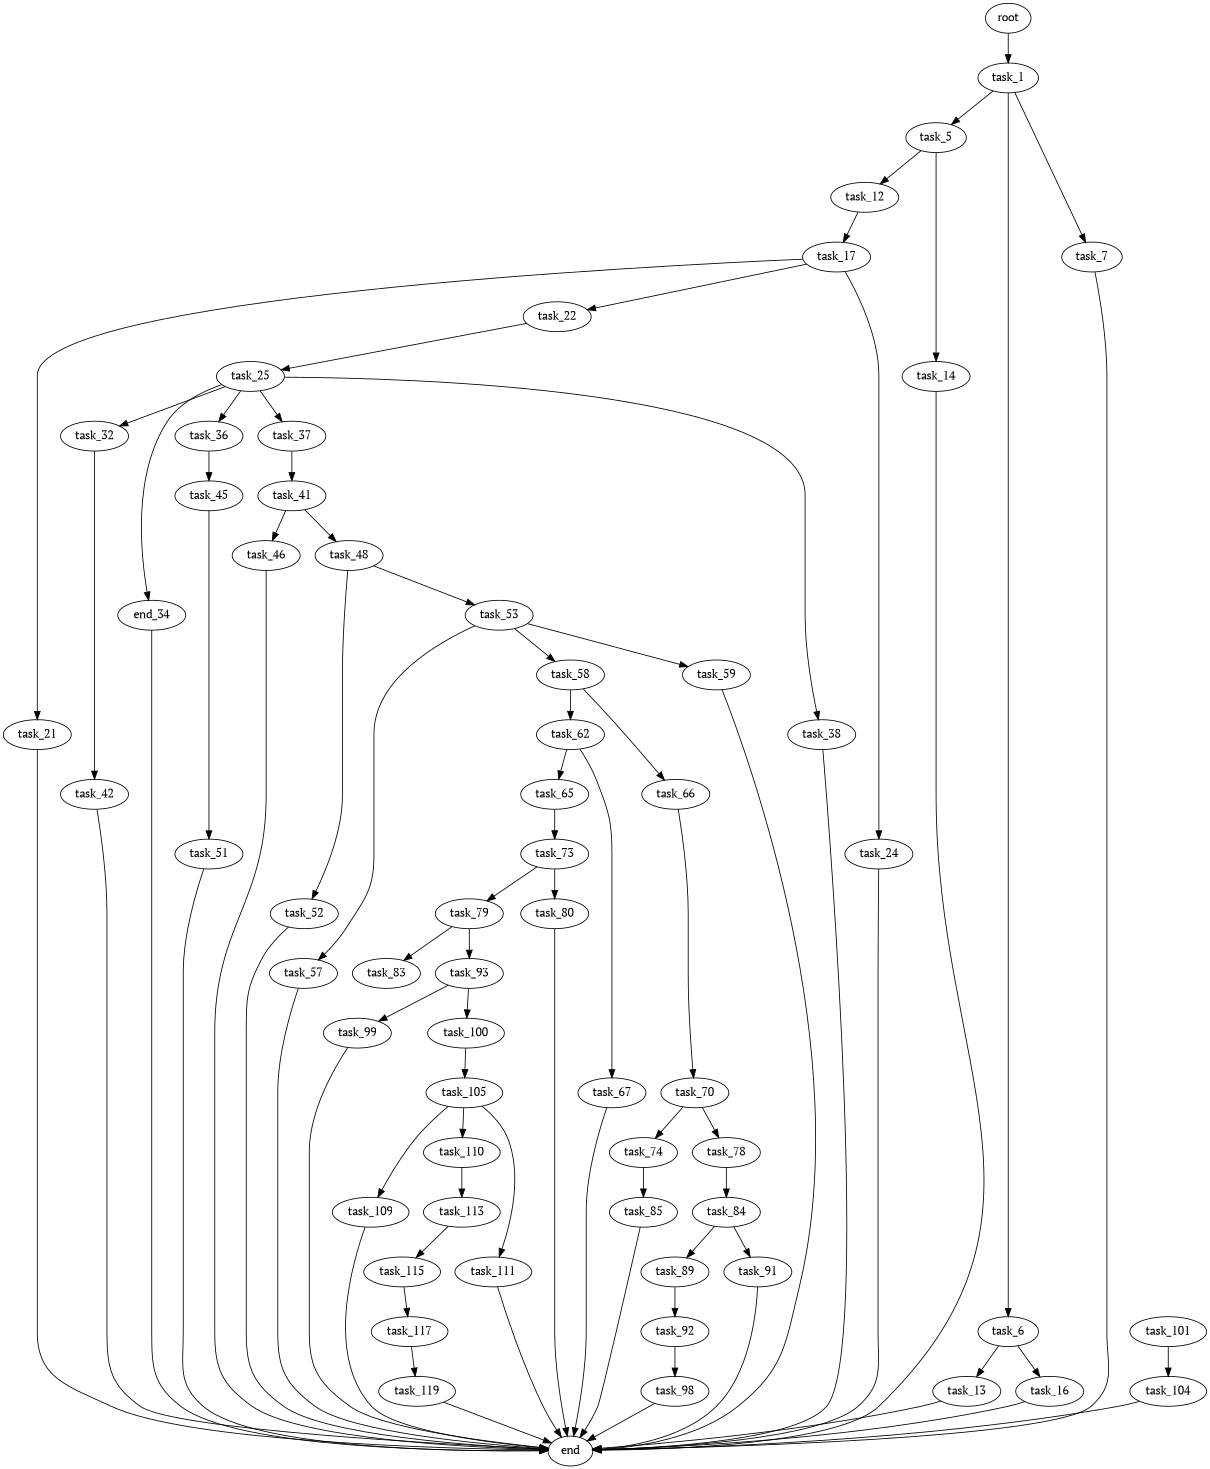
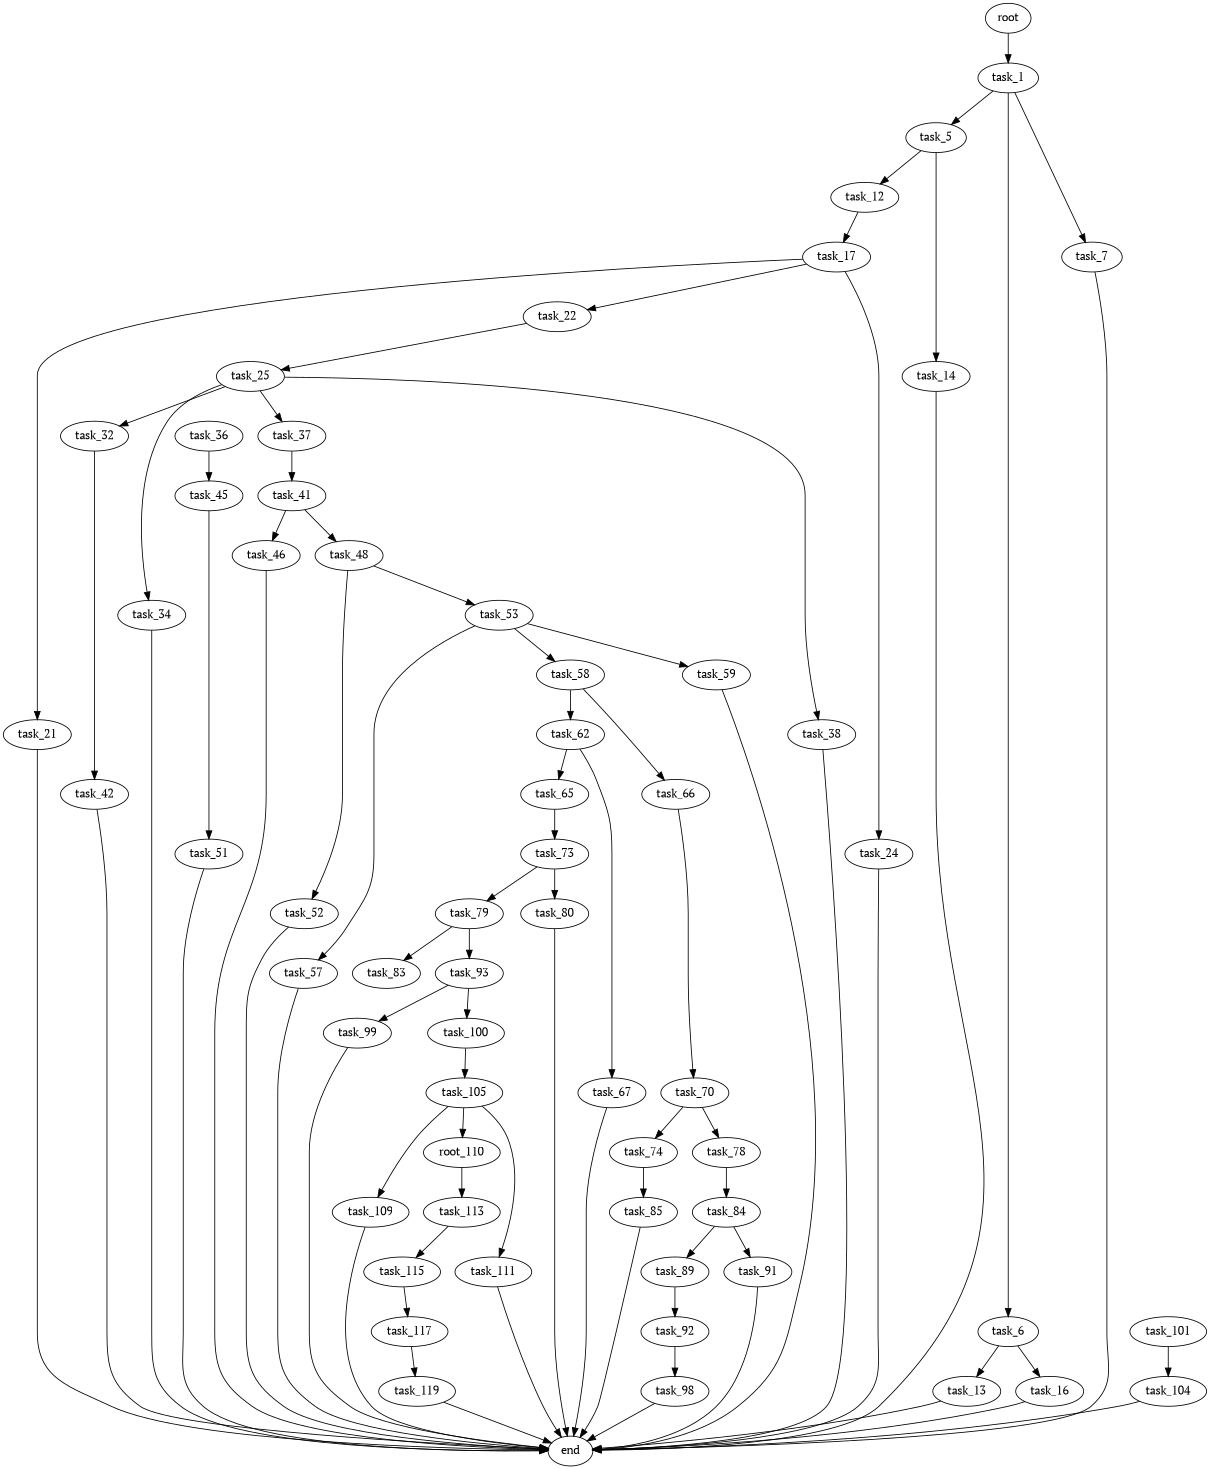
edge "task_25" -> "task_36": removed
node "end_34": label "end_34" -> "task_34"
node "task_110": label "task_110" -> "root_110"
